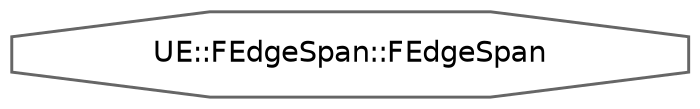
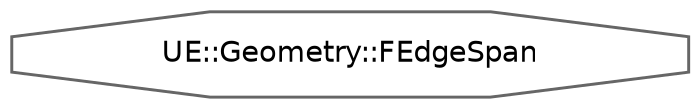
node "UE::FEdgeSpan::FEdgeSpan": label "UE::FEdgeSpan::FEdgeSpan" -> "UE::Geometry::FEdgeSpan"
